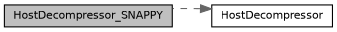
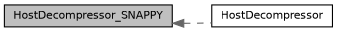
edge "HostDecompressor_SNAPPY" -> "HostDecompressor": reversed
